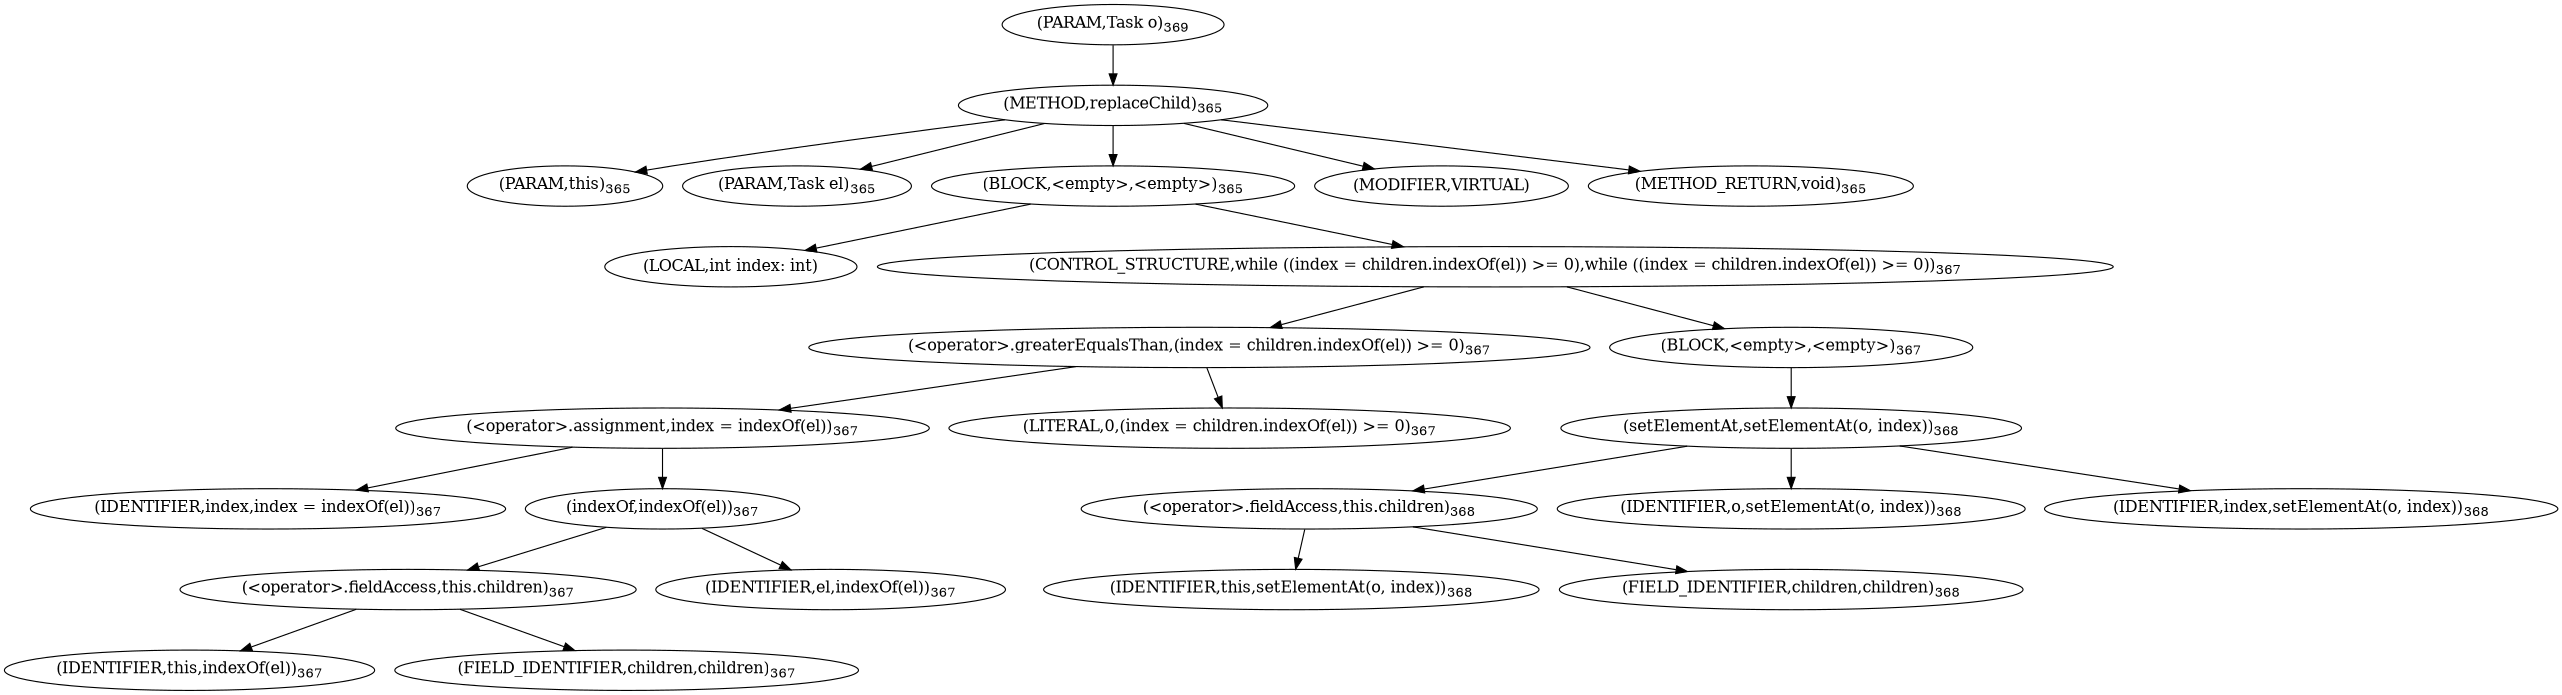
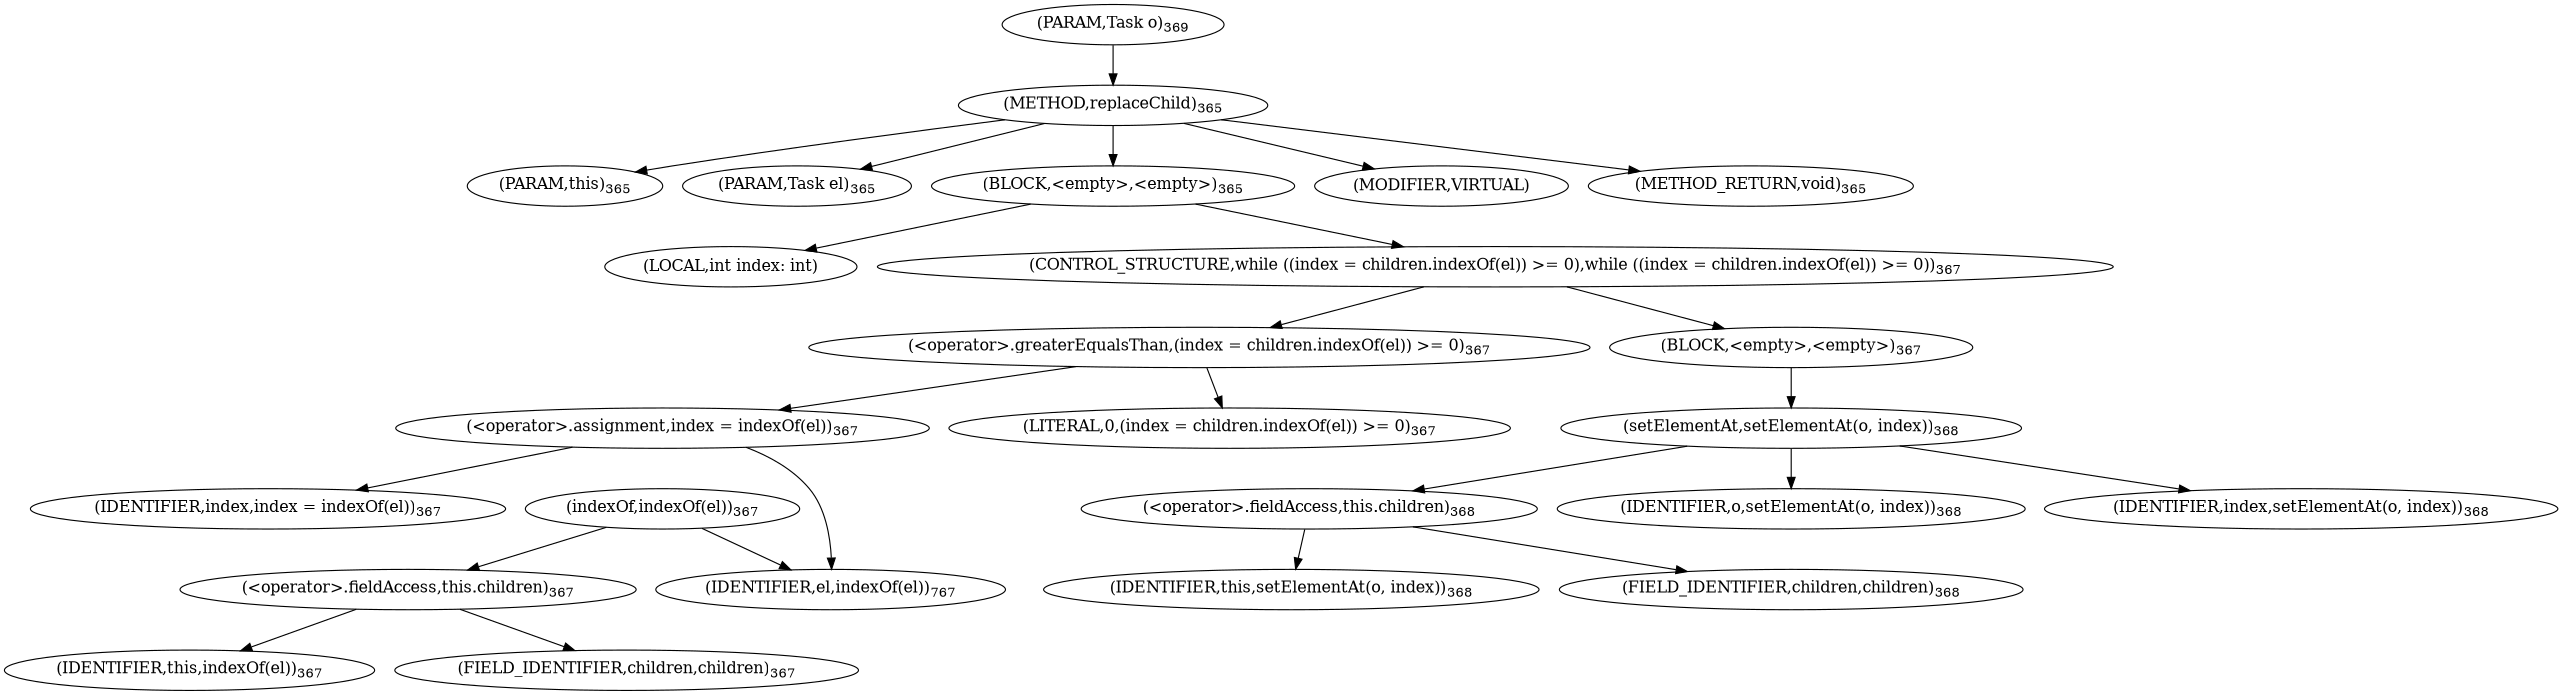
edge "(<operator>.assignment,index = indexOf(el))" -> "(indexOf,indexOf(el))": now "(<operator>.assignment,index = indexOf(el))" -> "(IDENTIFIER,el,indexOf(el))"
node "(IDENTIFIER,el,indexOf(el))": text "367" -> "767"
